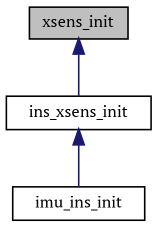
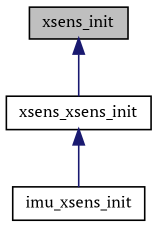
node "ins_xsens_init": label "ins_xsens_init" -> "xsens_xsens_init"
node "imu_ins_init": label "imu_ins_init" -> "imu_xsens_init"
